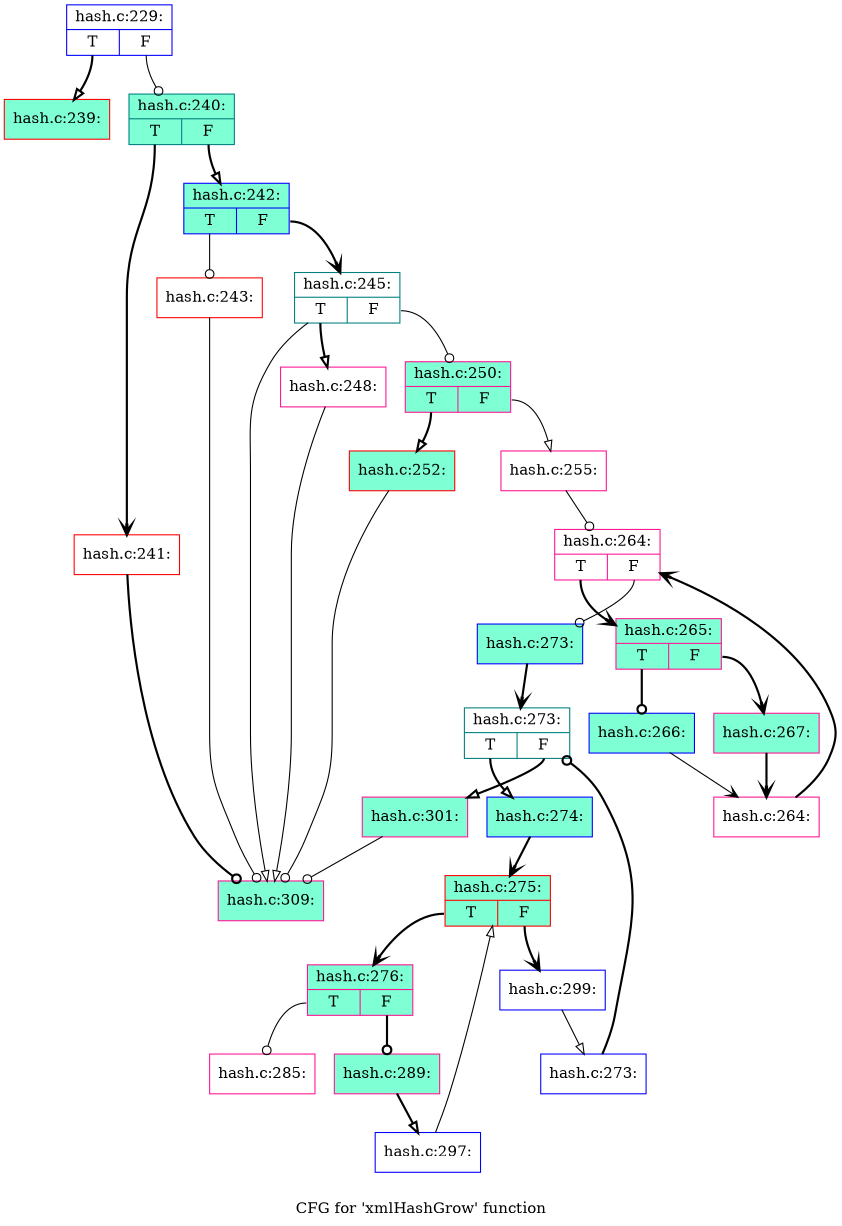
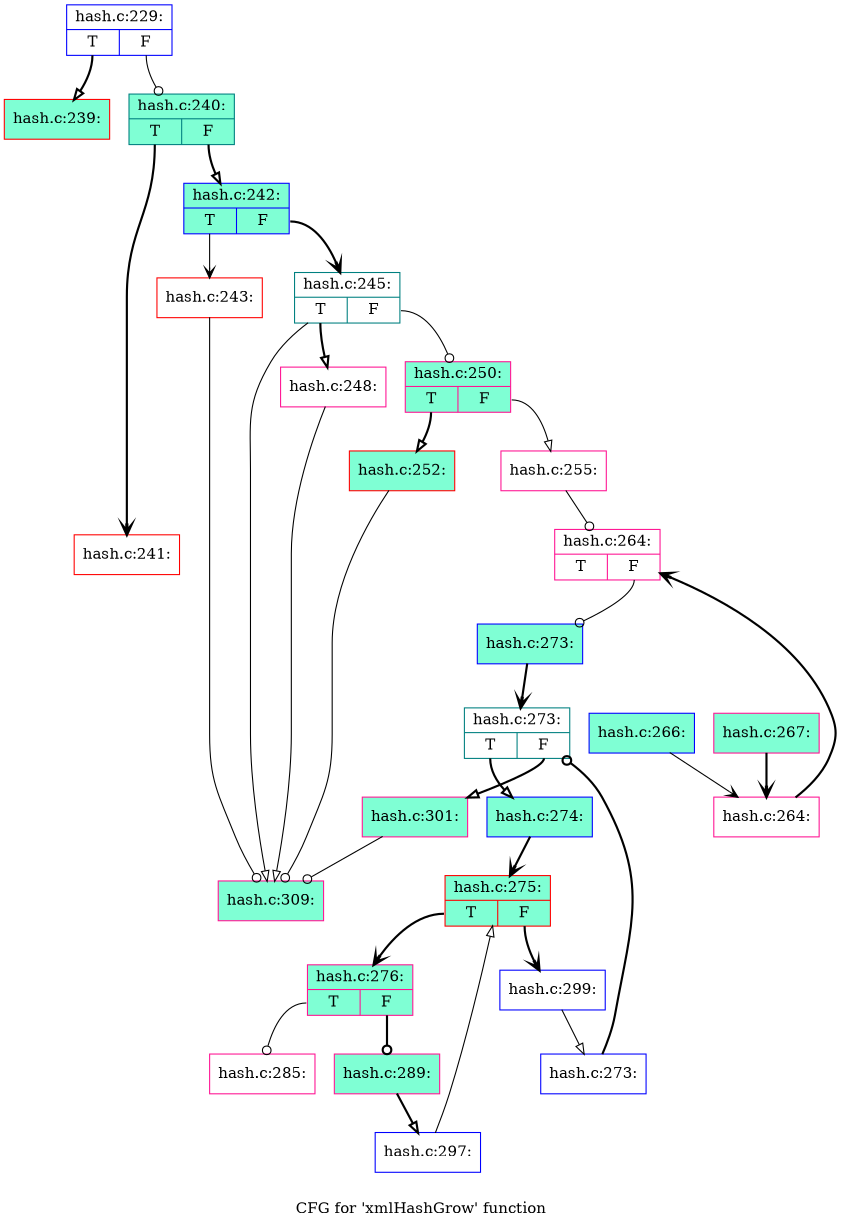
edge "hash.c:242:" -> "hash.c:243:": arrowhead odot -> vee
node "hash.c:265:": removed
edge "hash.c:241:" -> "hash.c:309:": removed
